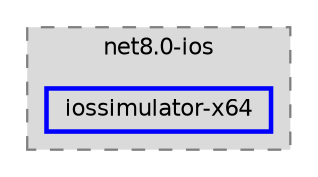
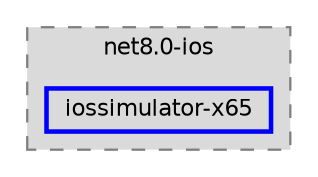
node "iossimulator-x64": label "iossimulator-x64" -> "iossimulator-x65"
